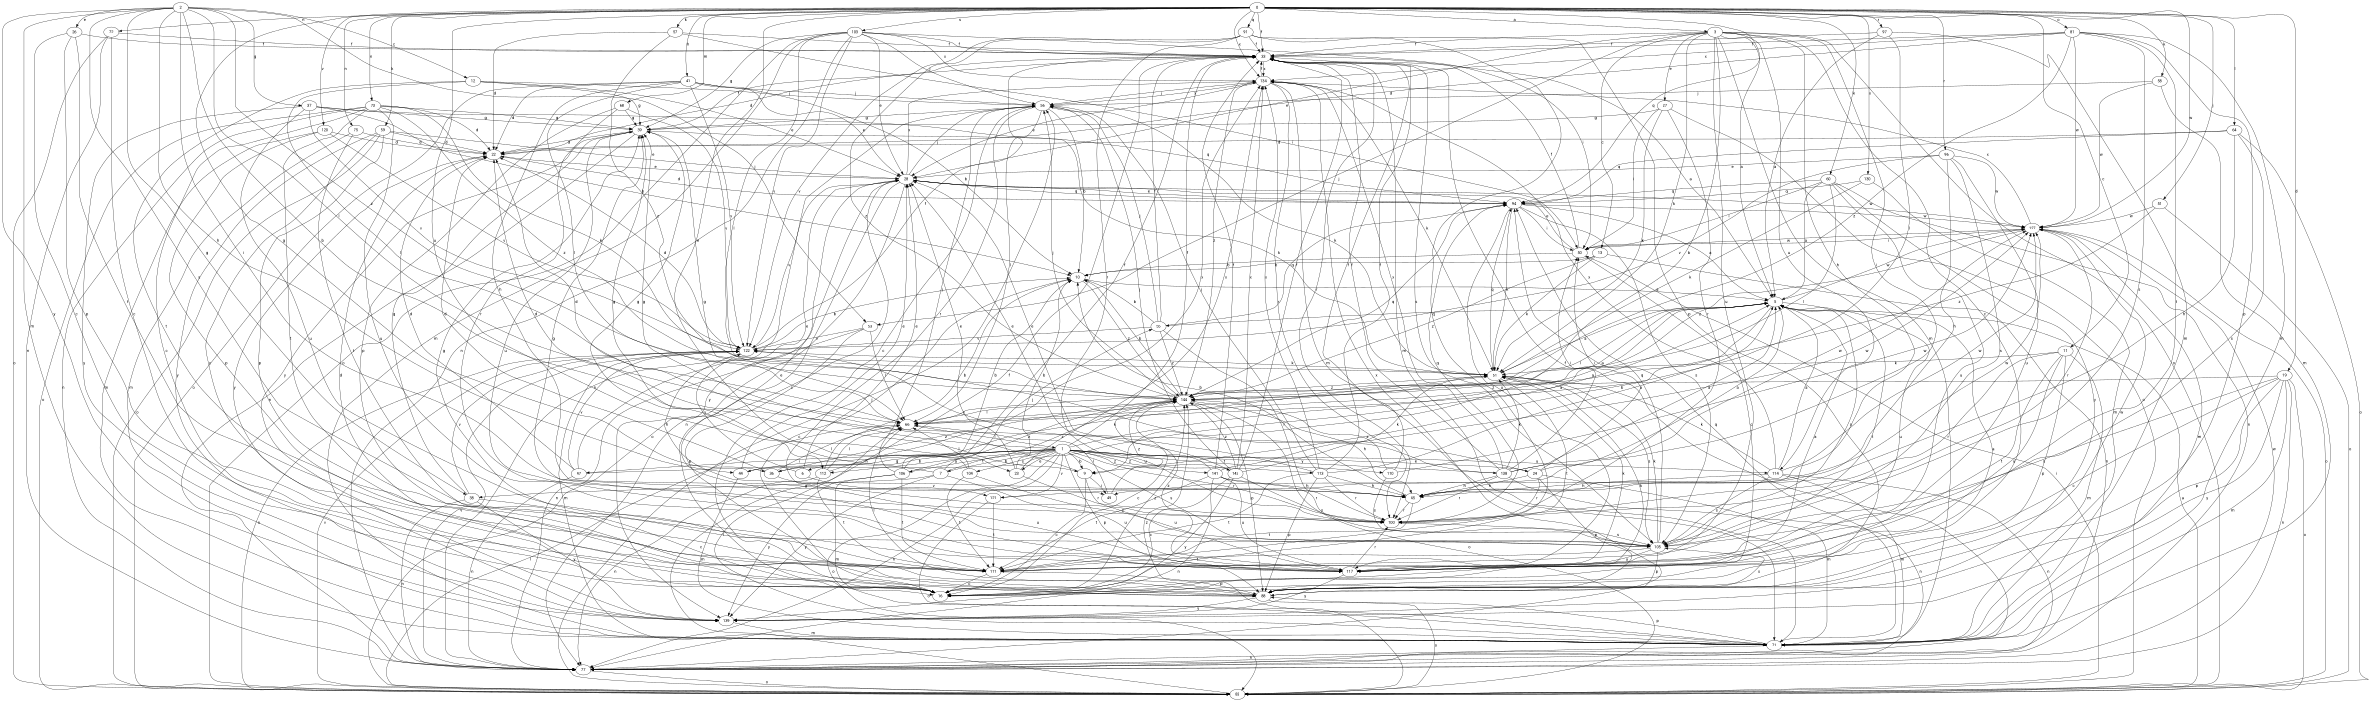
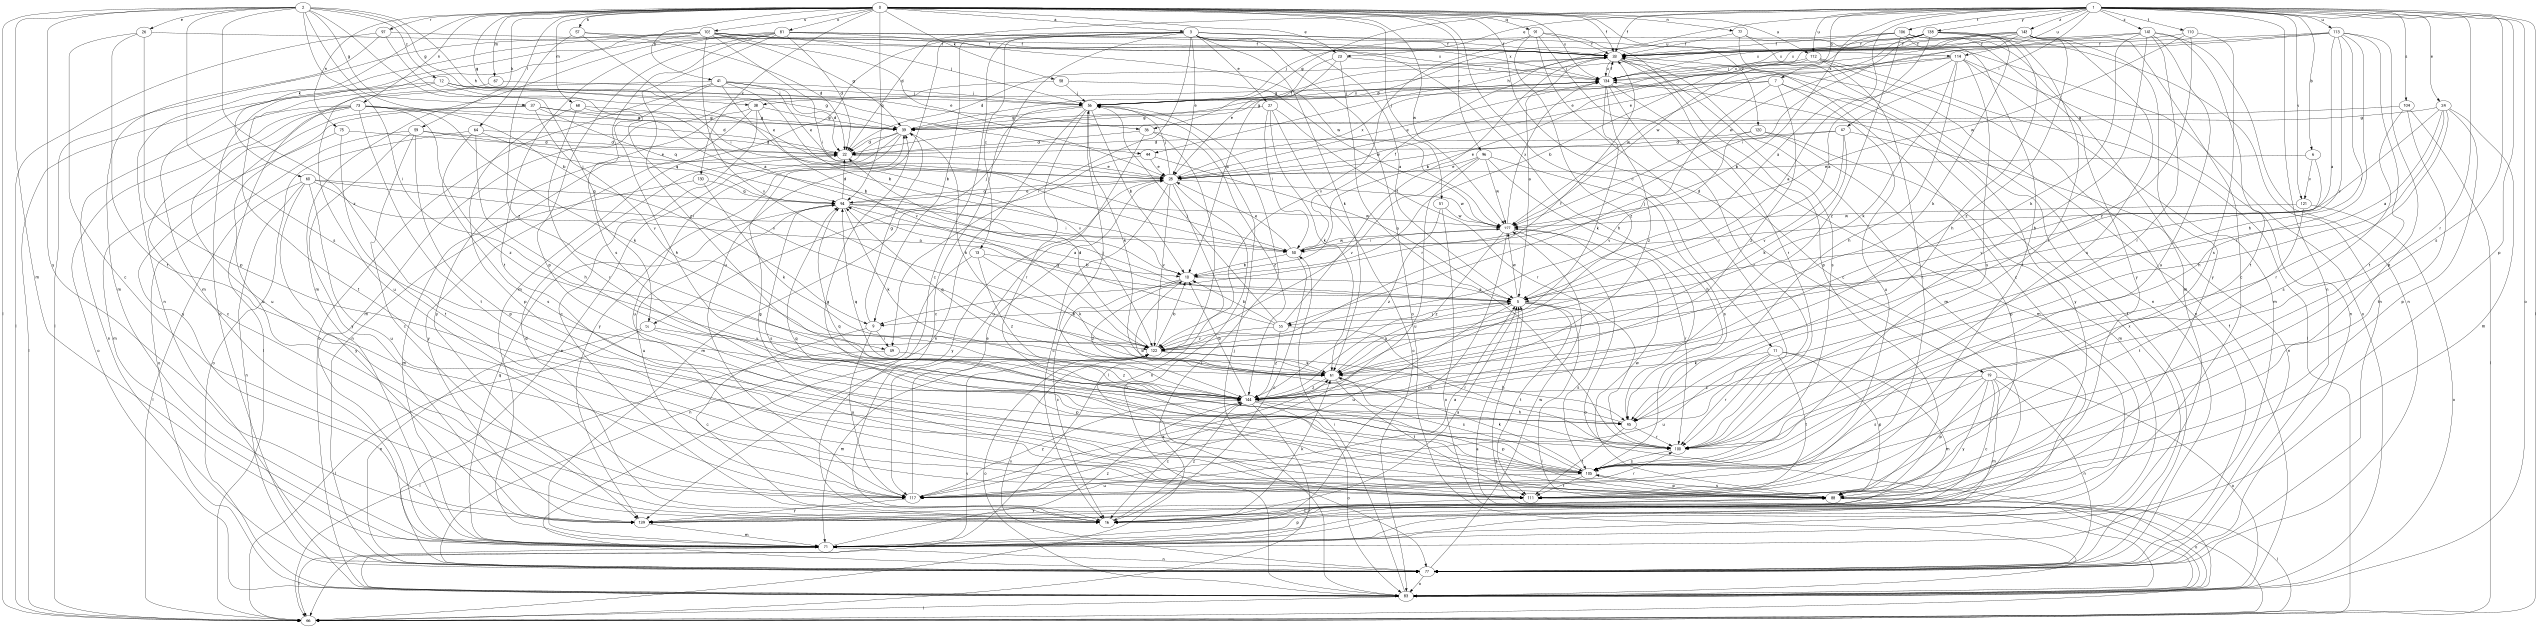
node "67": added
edge "66" -> "1": reversed
edge "111" -> "88": removed, label "p"
